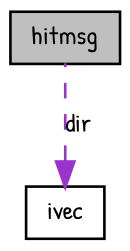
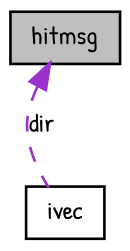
edge "hitmsg" -> "ivec": reversed
